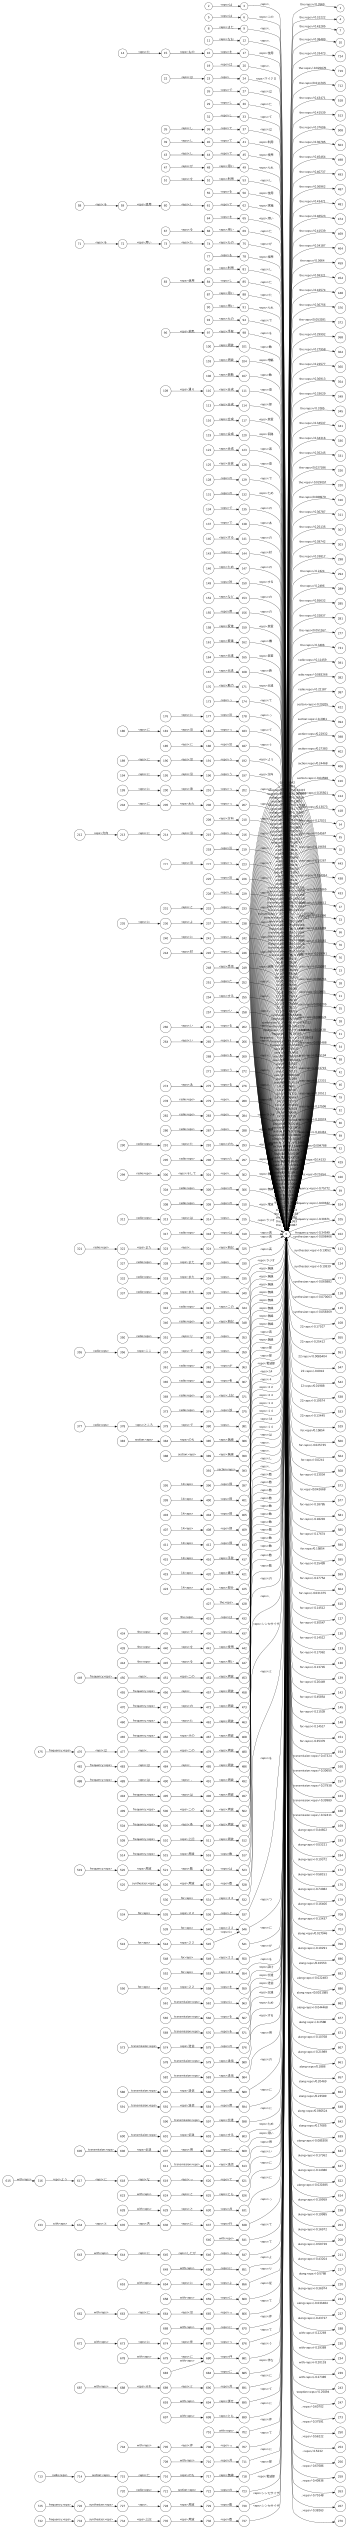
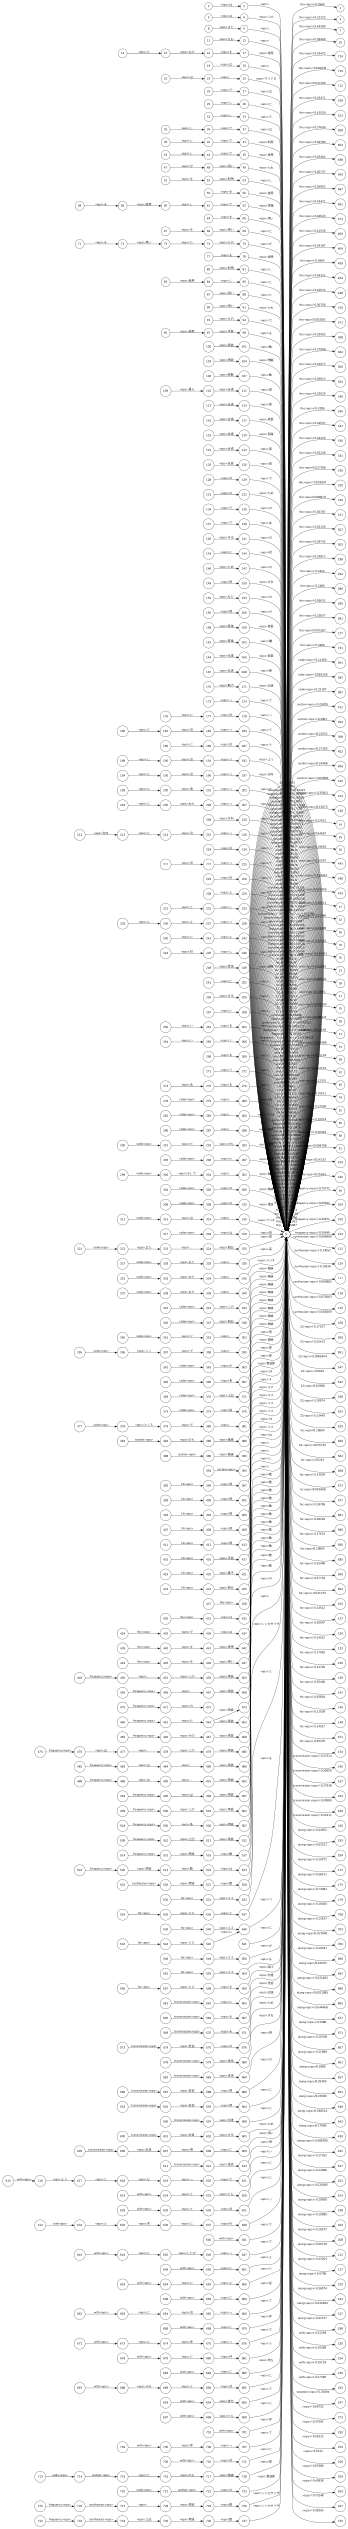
edge "472" -> "473": now "462" -> "473"
edge "683" -> "680": now "683" -> "684"
